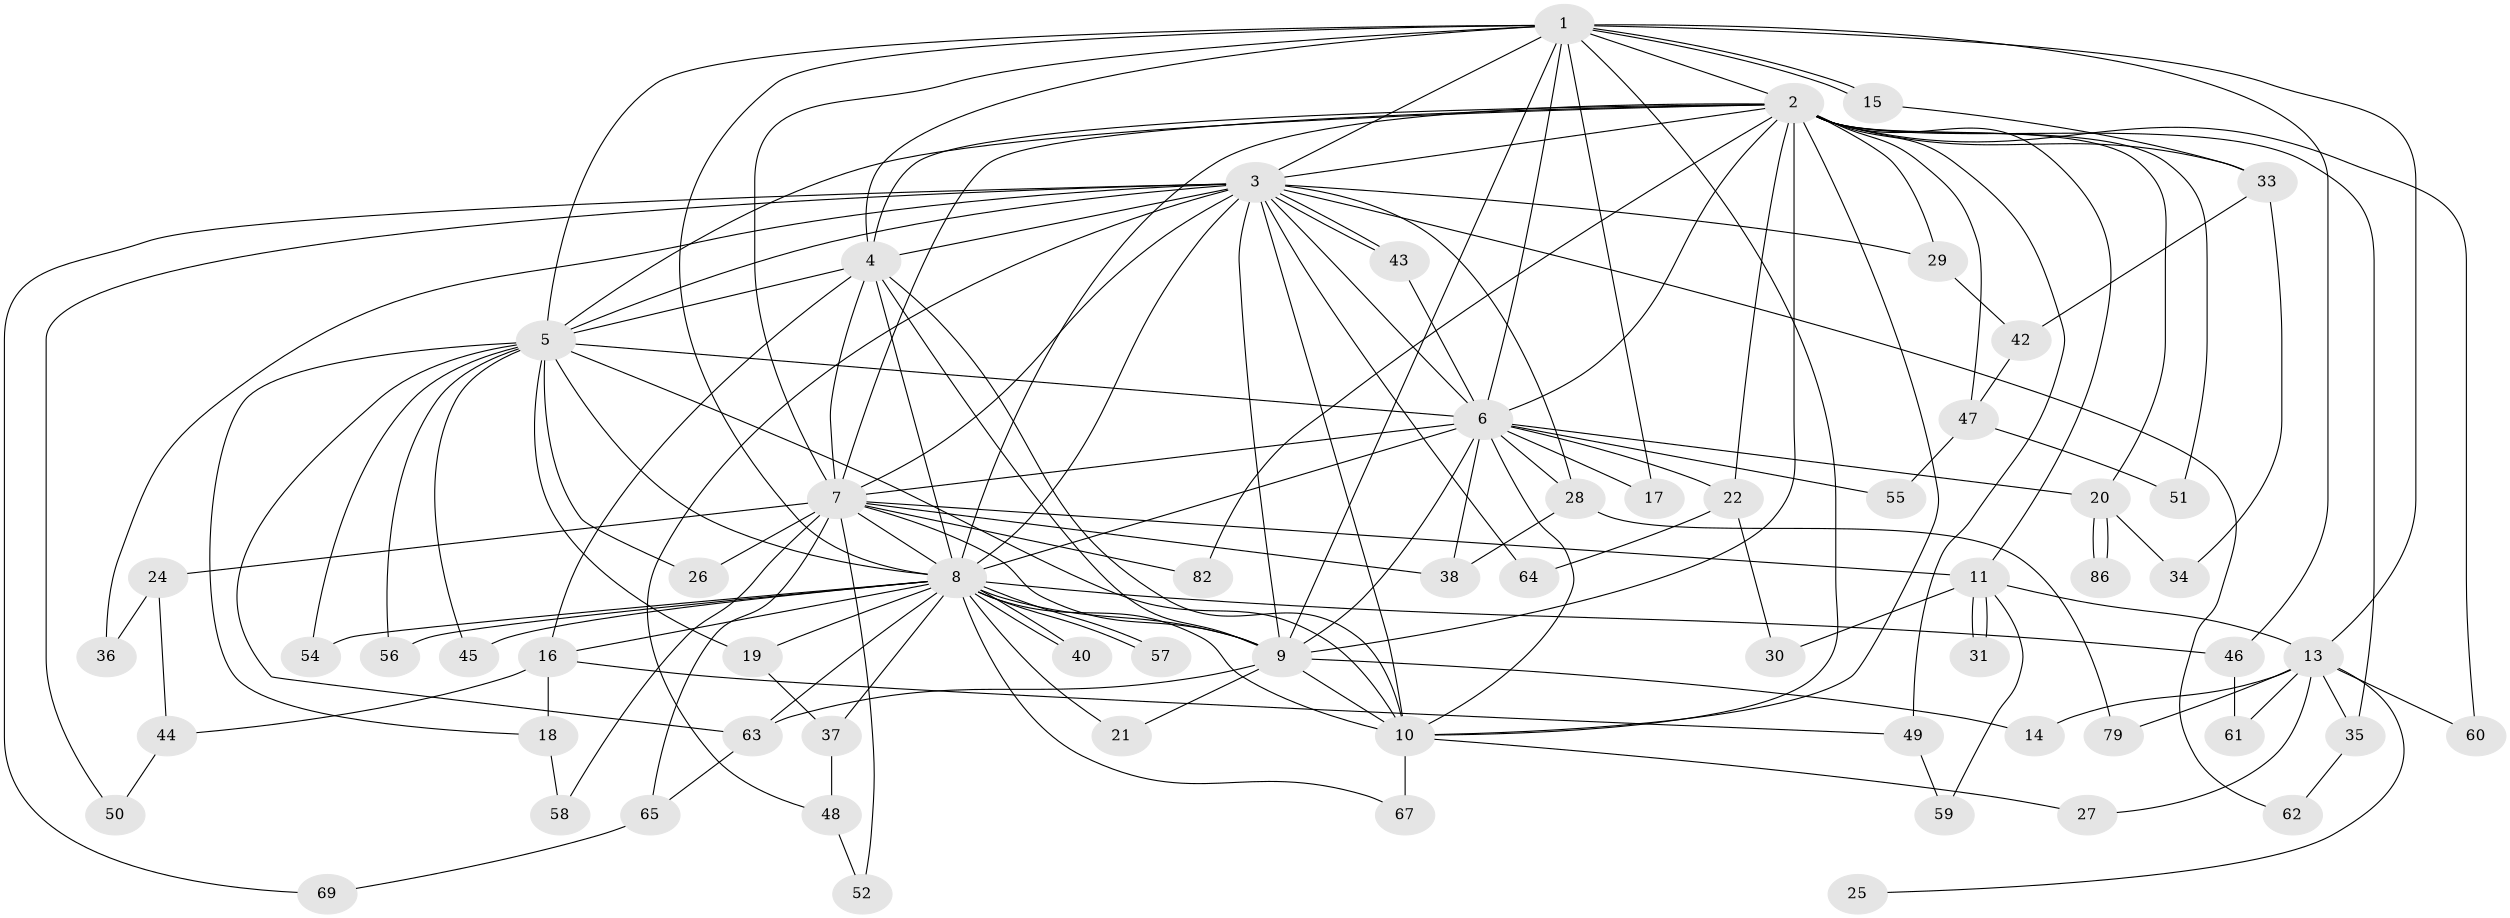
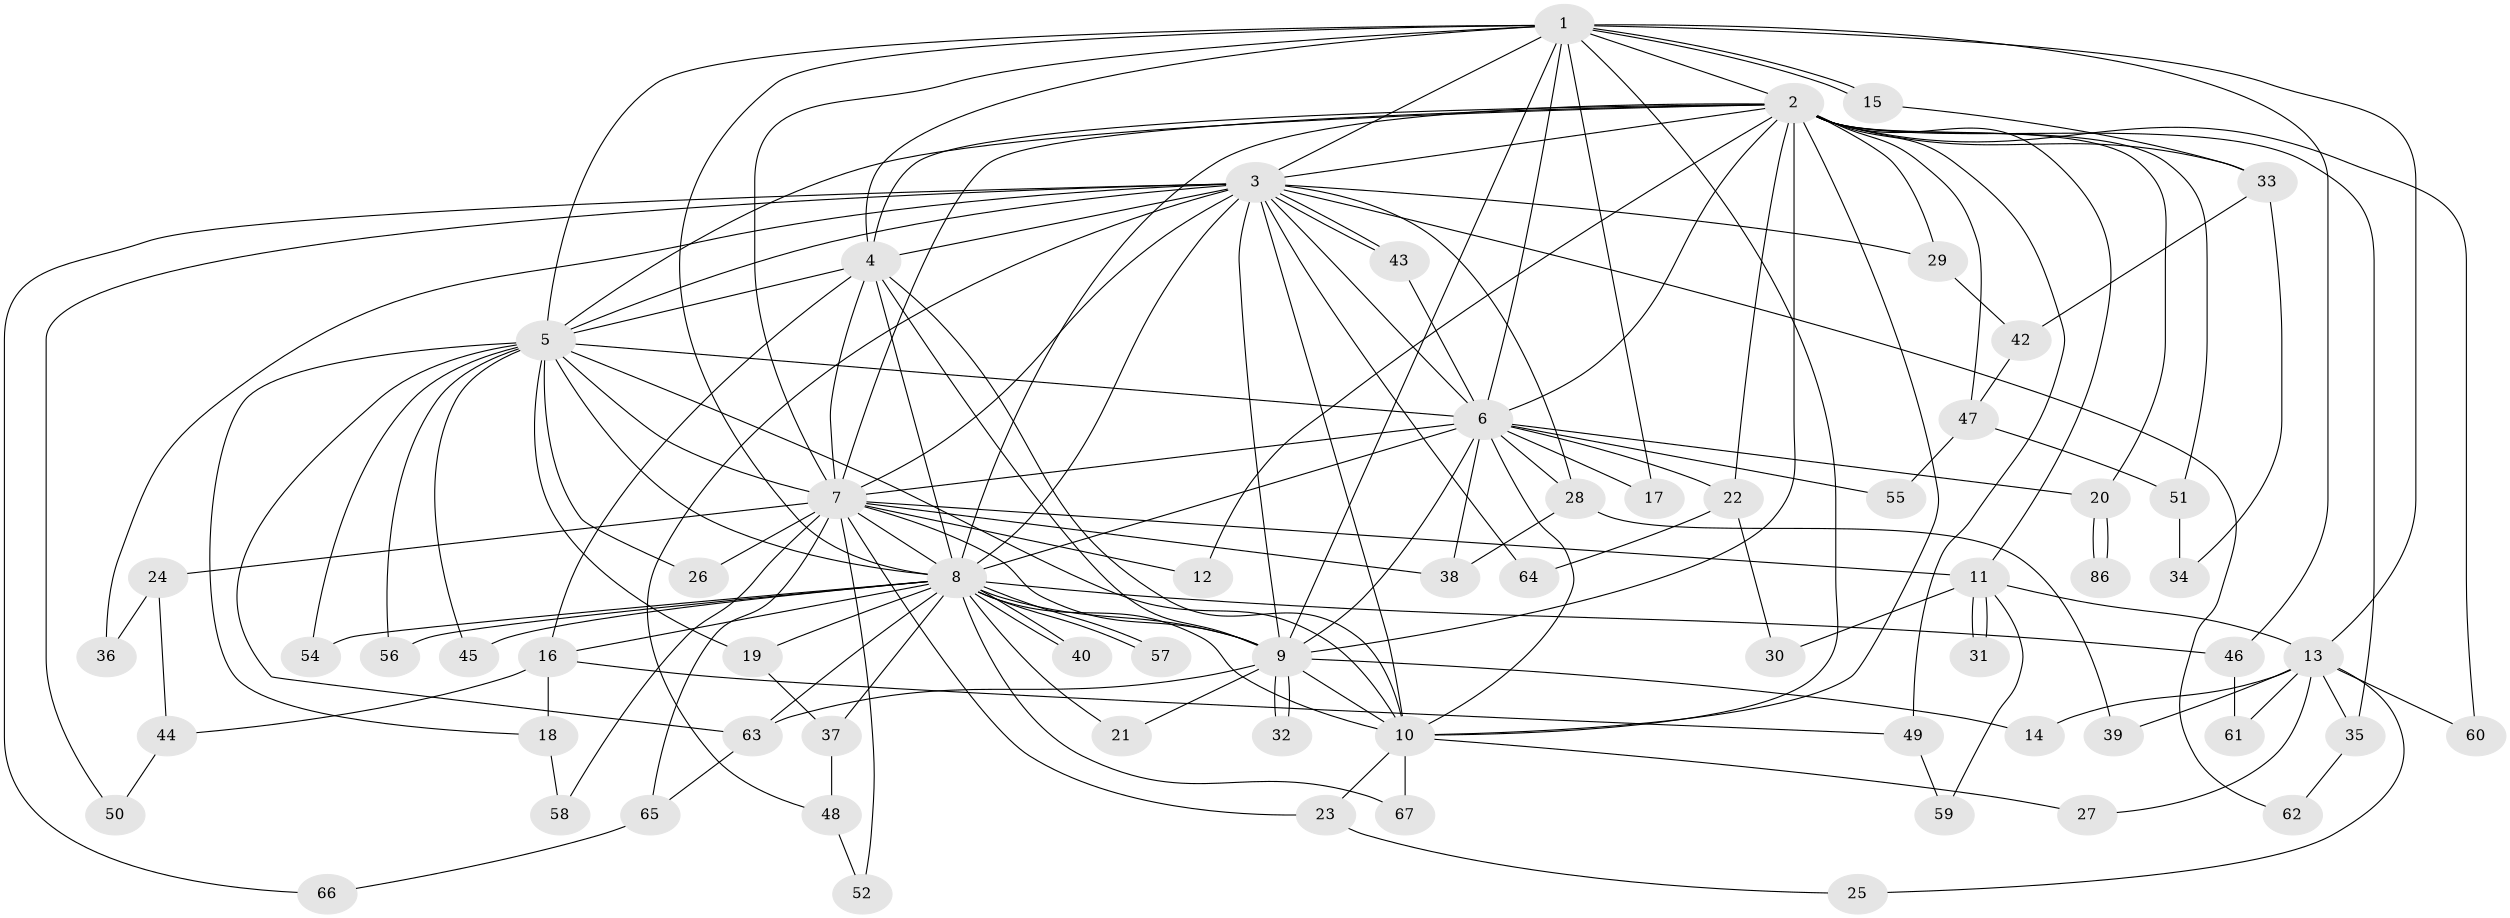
edge "5" -- "7": added
edge "20" -- "34": now "51" -- "34"
node "82": label "82" -> "12"
node "32": added
node "79": label "79" -> "39"
node "23": added
node "69": label "69" -> "66"
